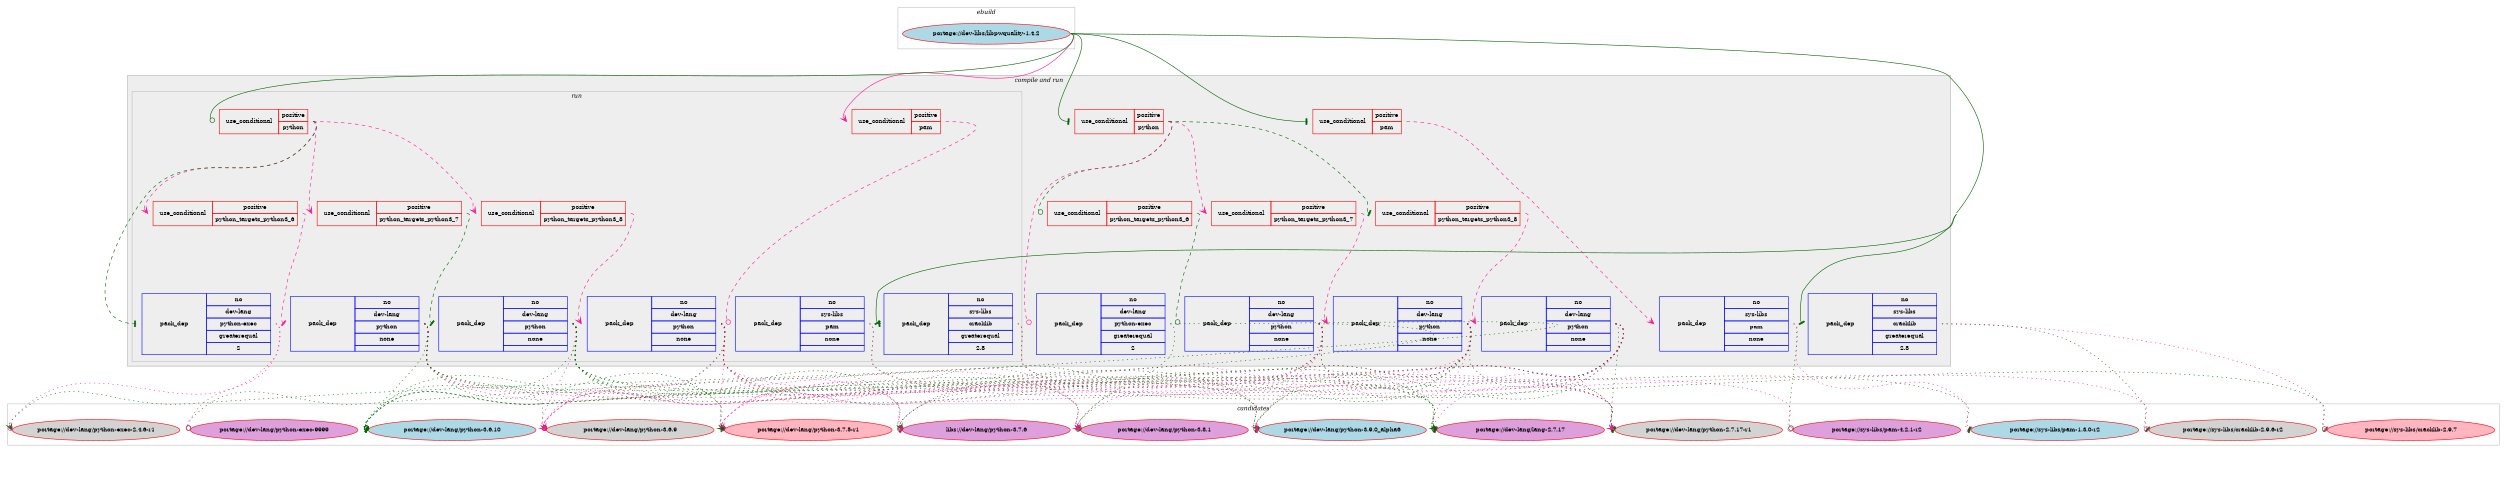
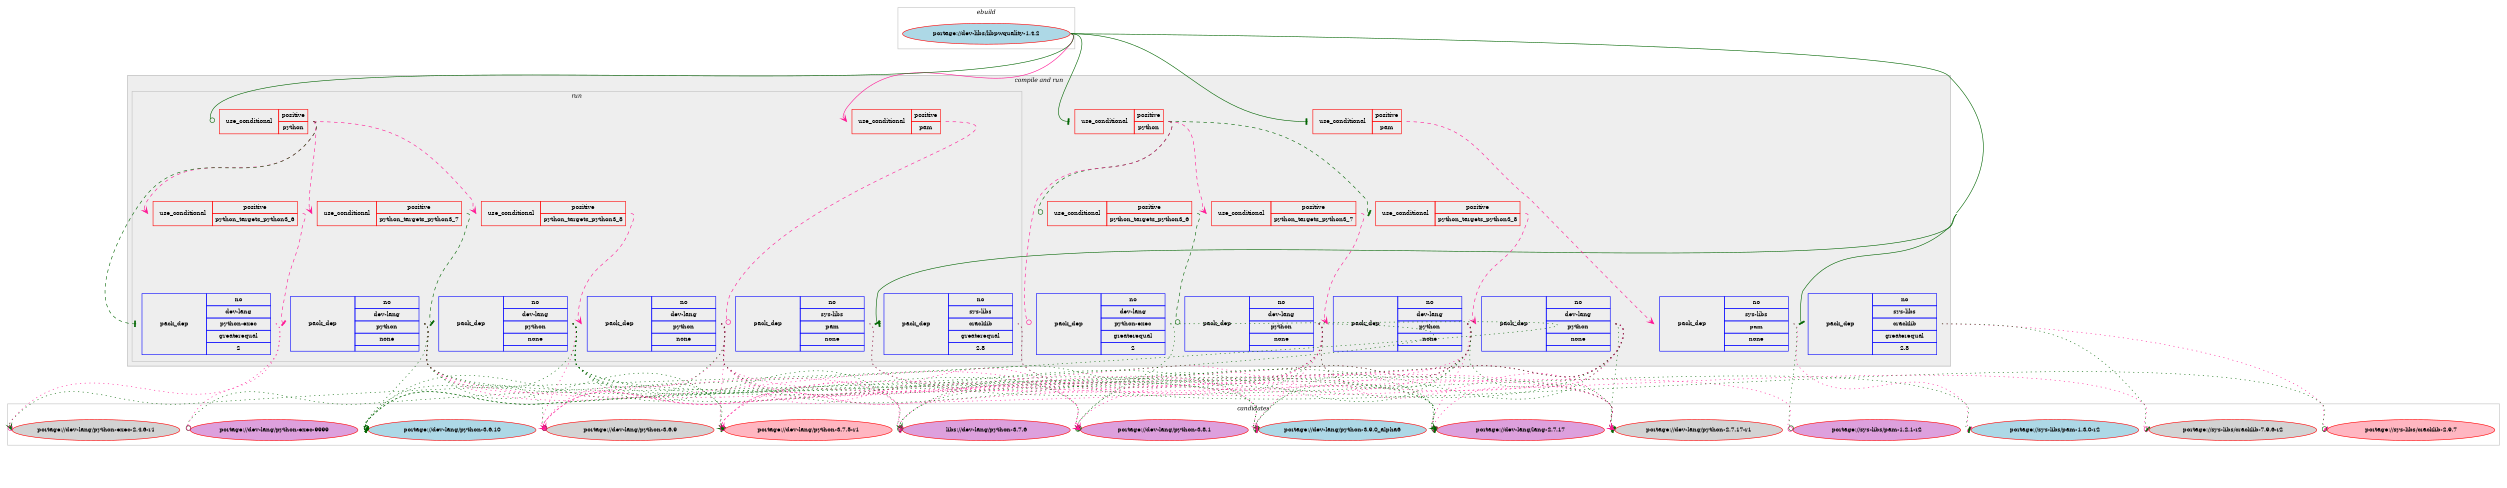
node "portage://sys-libs/pam-4.2.1-r2": label "portage://sys-libs/pam-4.2.1-r2" -> "portage://sys-libs/pam-1.2.1-r2"
node "portage://sys-libs/cracklib-2.9.6-r2": label "portage://sys-libs/cracklib-2.9.6-r2" -> "portage://sys-libs/cracklib-7.9.6-r2"
